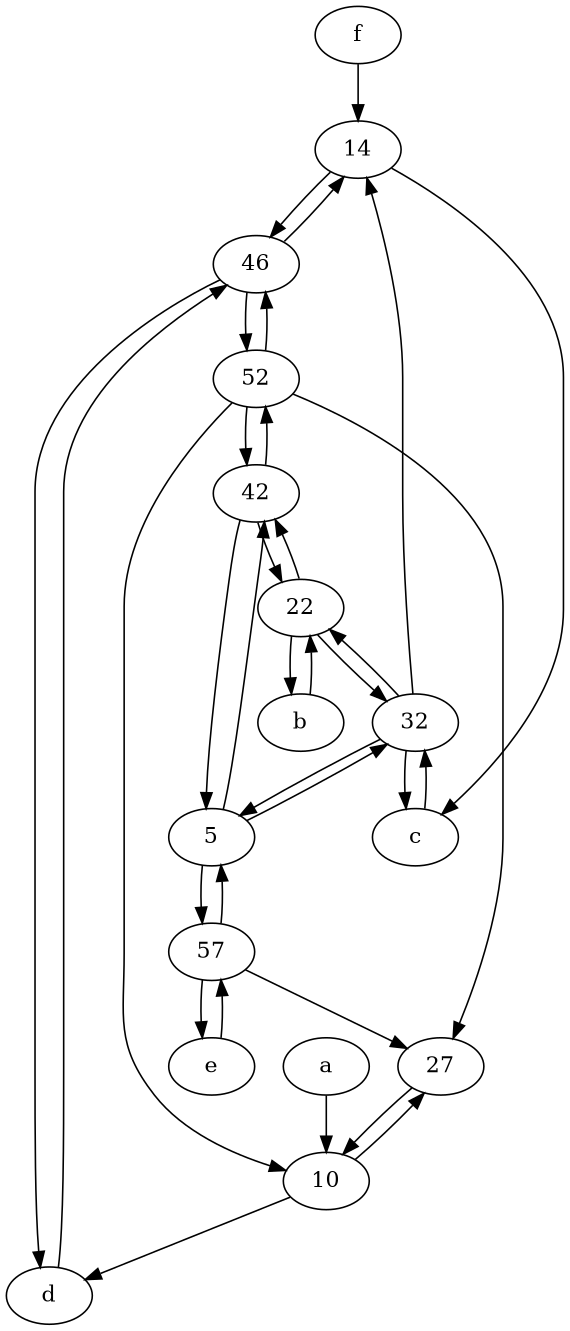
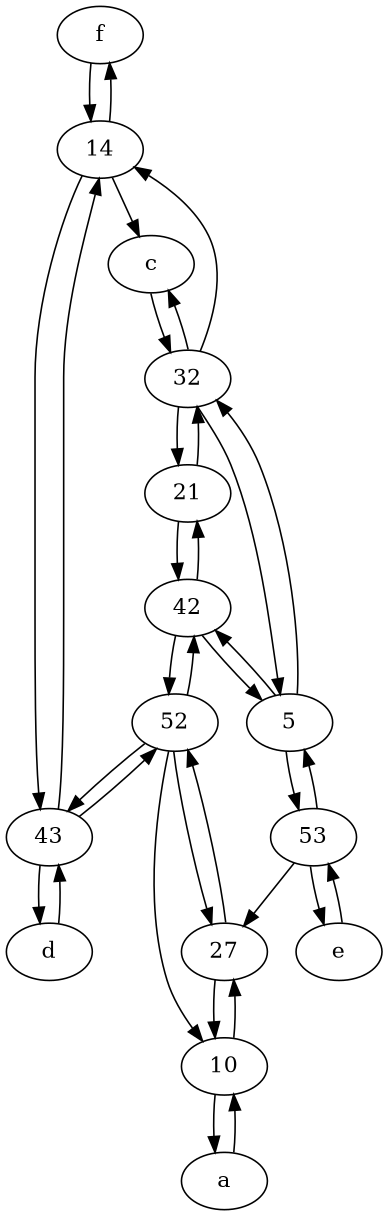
edge "14" -> "f": added
node "46": label "46" -> "43"
node "22": label "22" -> "21"
node "b": removed
edge "27" -> "52": added
node "57": label "57" -> "53"
edge "10" -> "d": now "10" -> "a"
